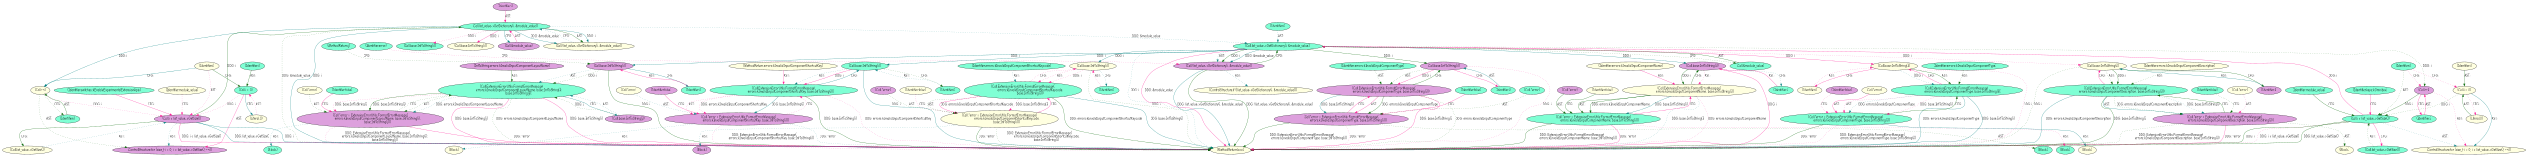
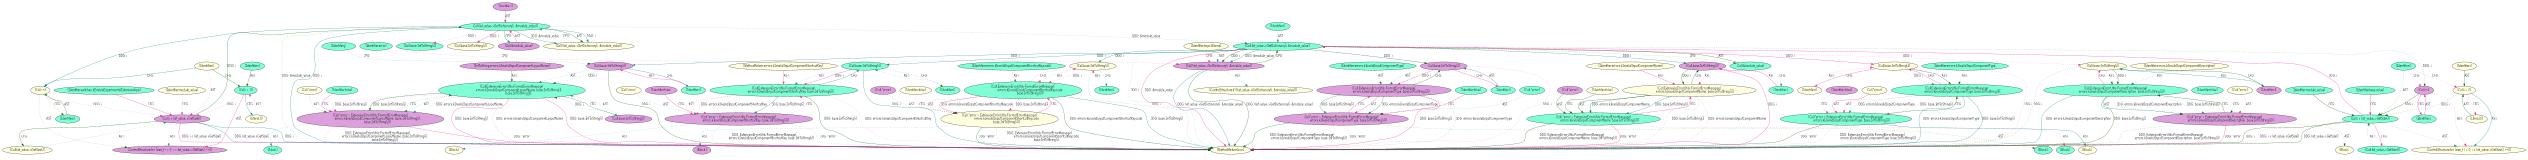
node "(MethodReturn,j)": label "(MethodReturn,j)" -> "(Identifier,j)"
node "(Identifier,keys::kName)": added
node "(Identifier,keys::kOmnibox)": label "(Identifier,keys::kOmnibox)" -> "(Identifier,keys::value)"
